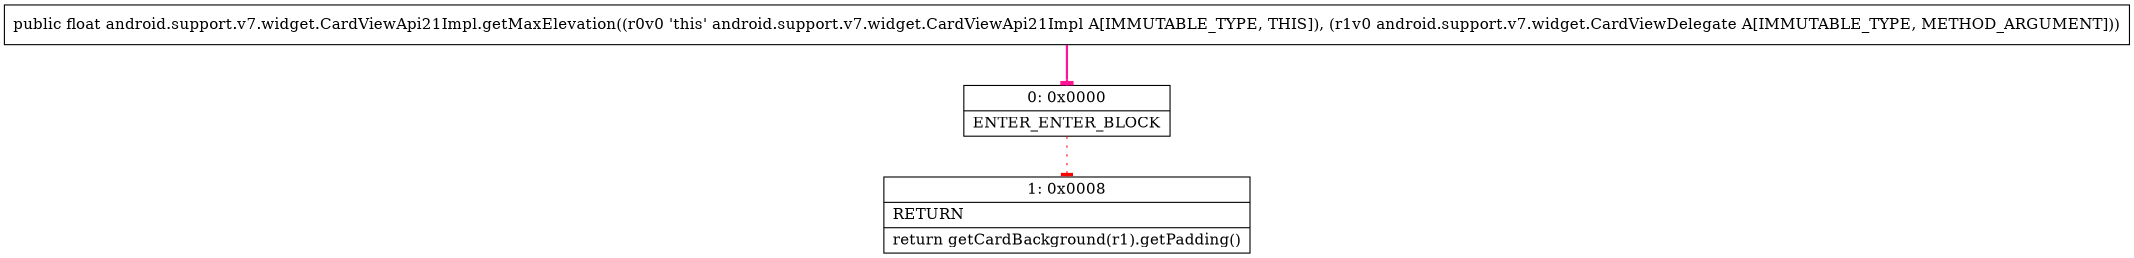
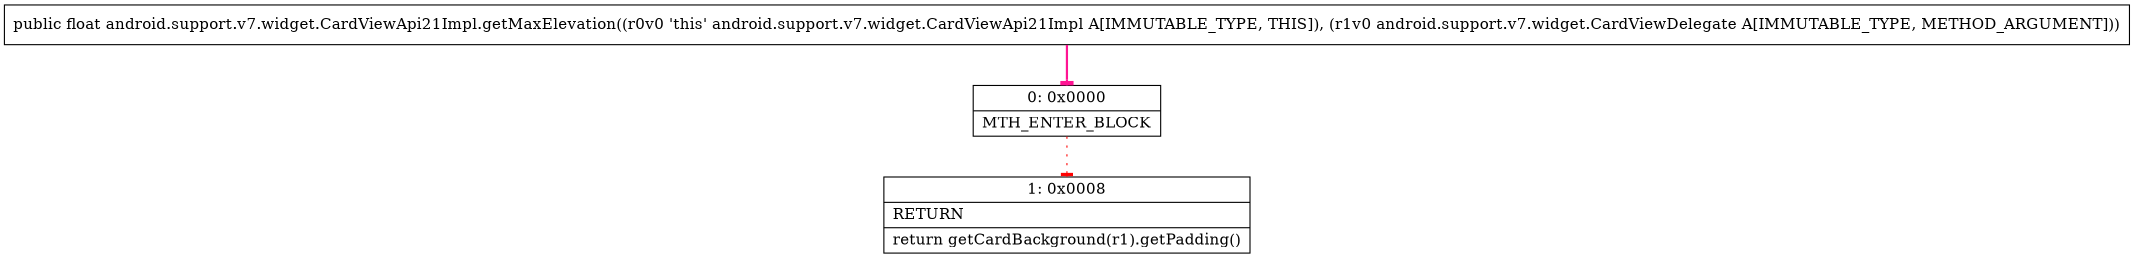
node "0: 0x0000": text "ENTER_ENTER_BLOCK" -> "MTH_ENTER_BLOCK"
